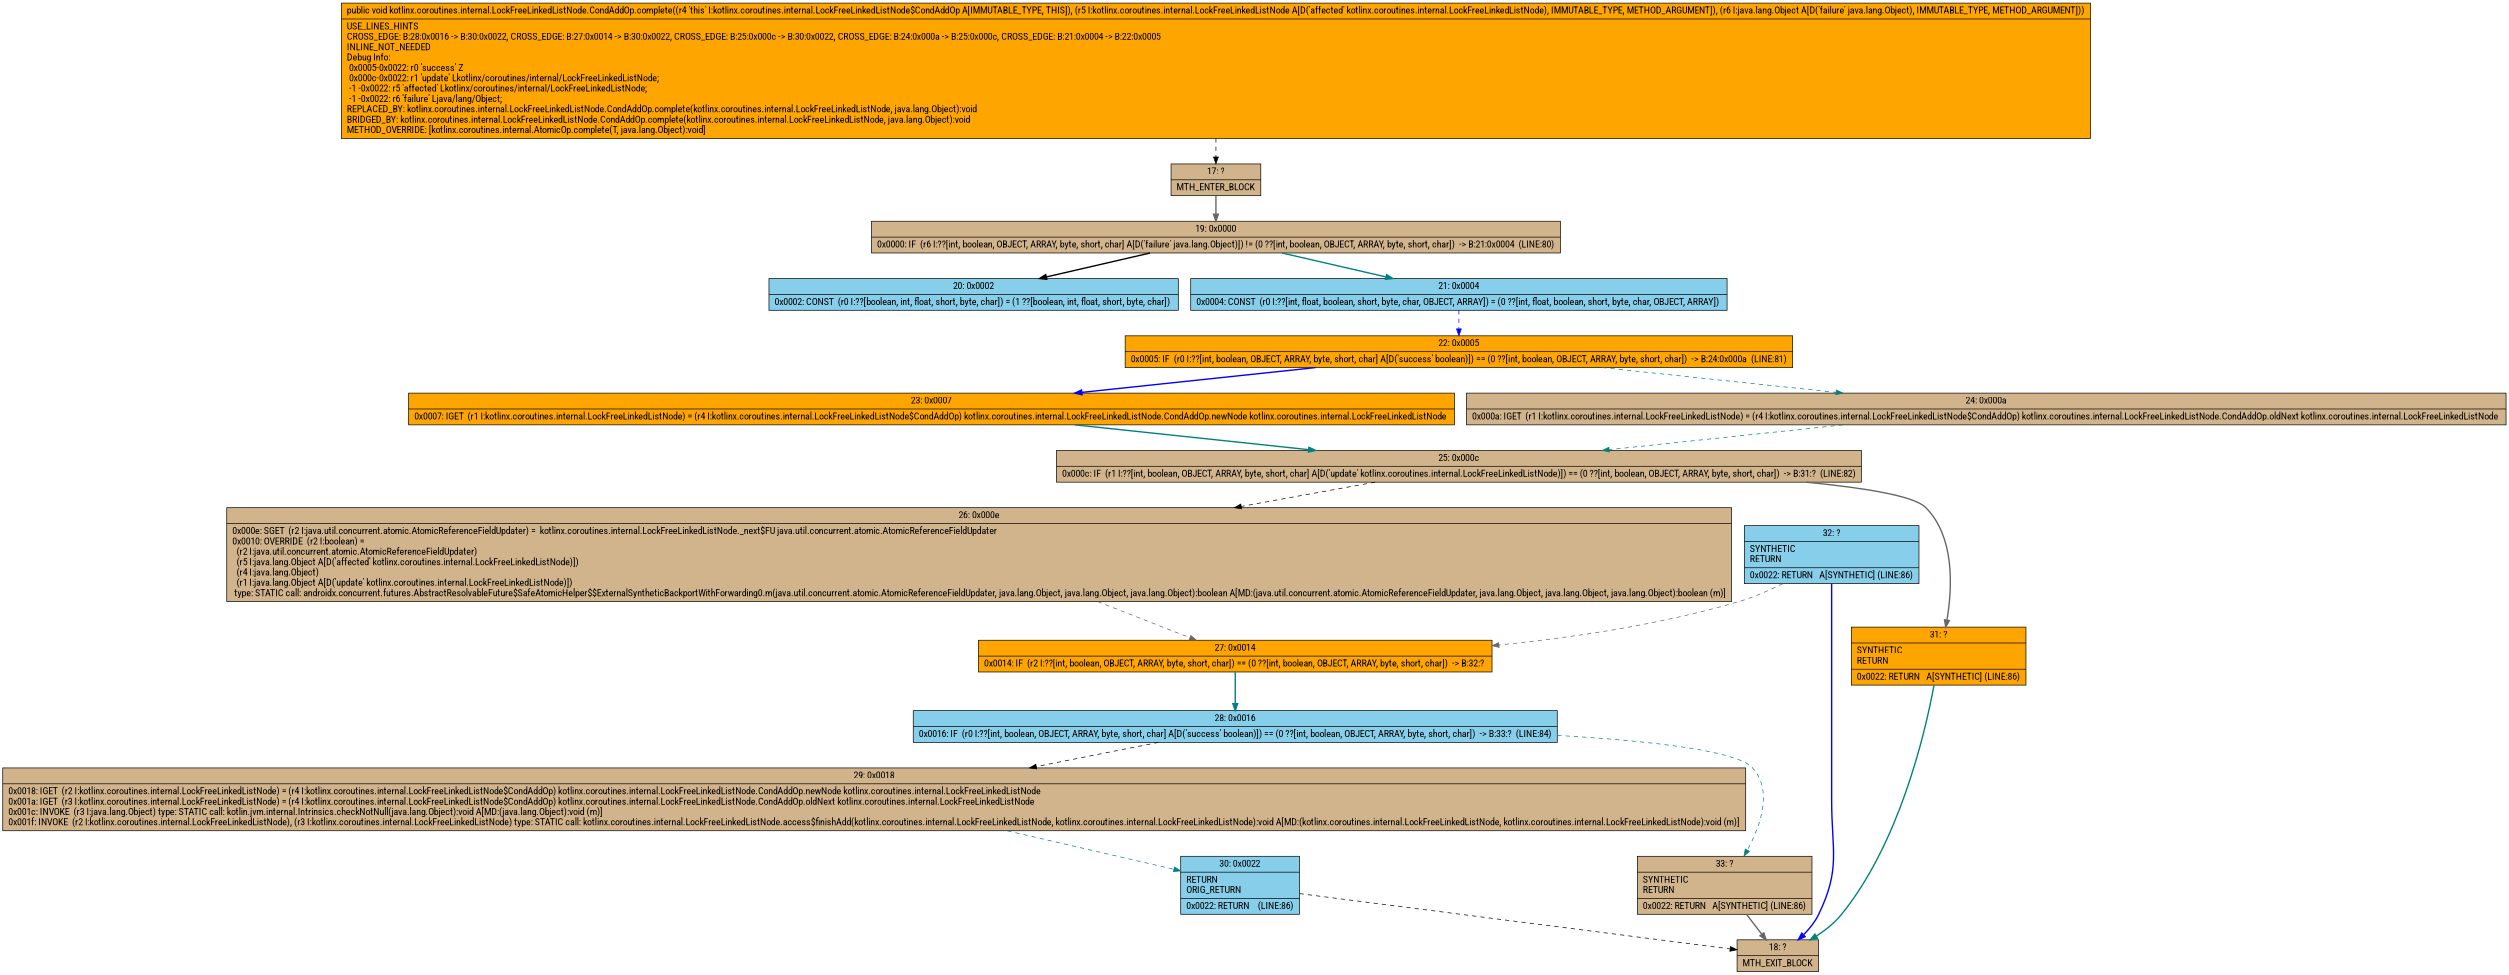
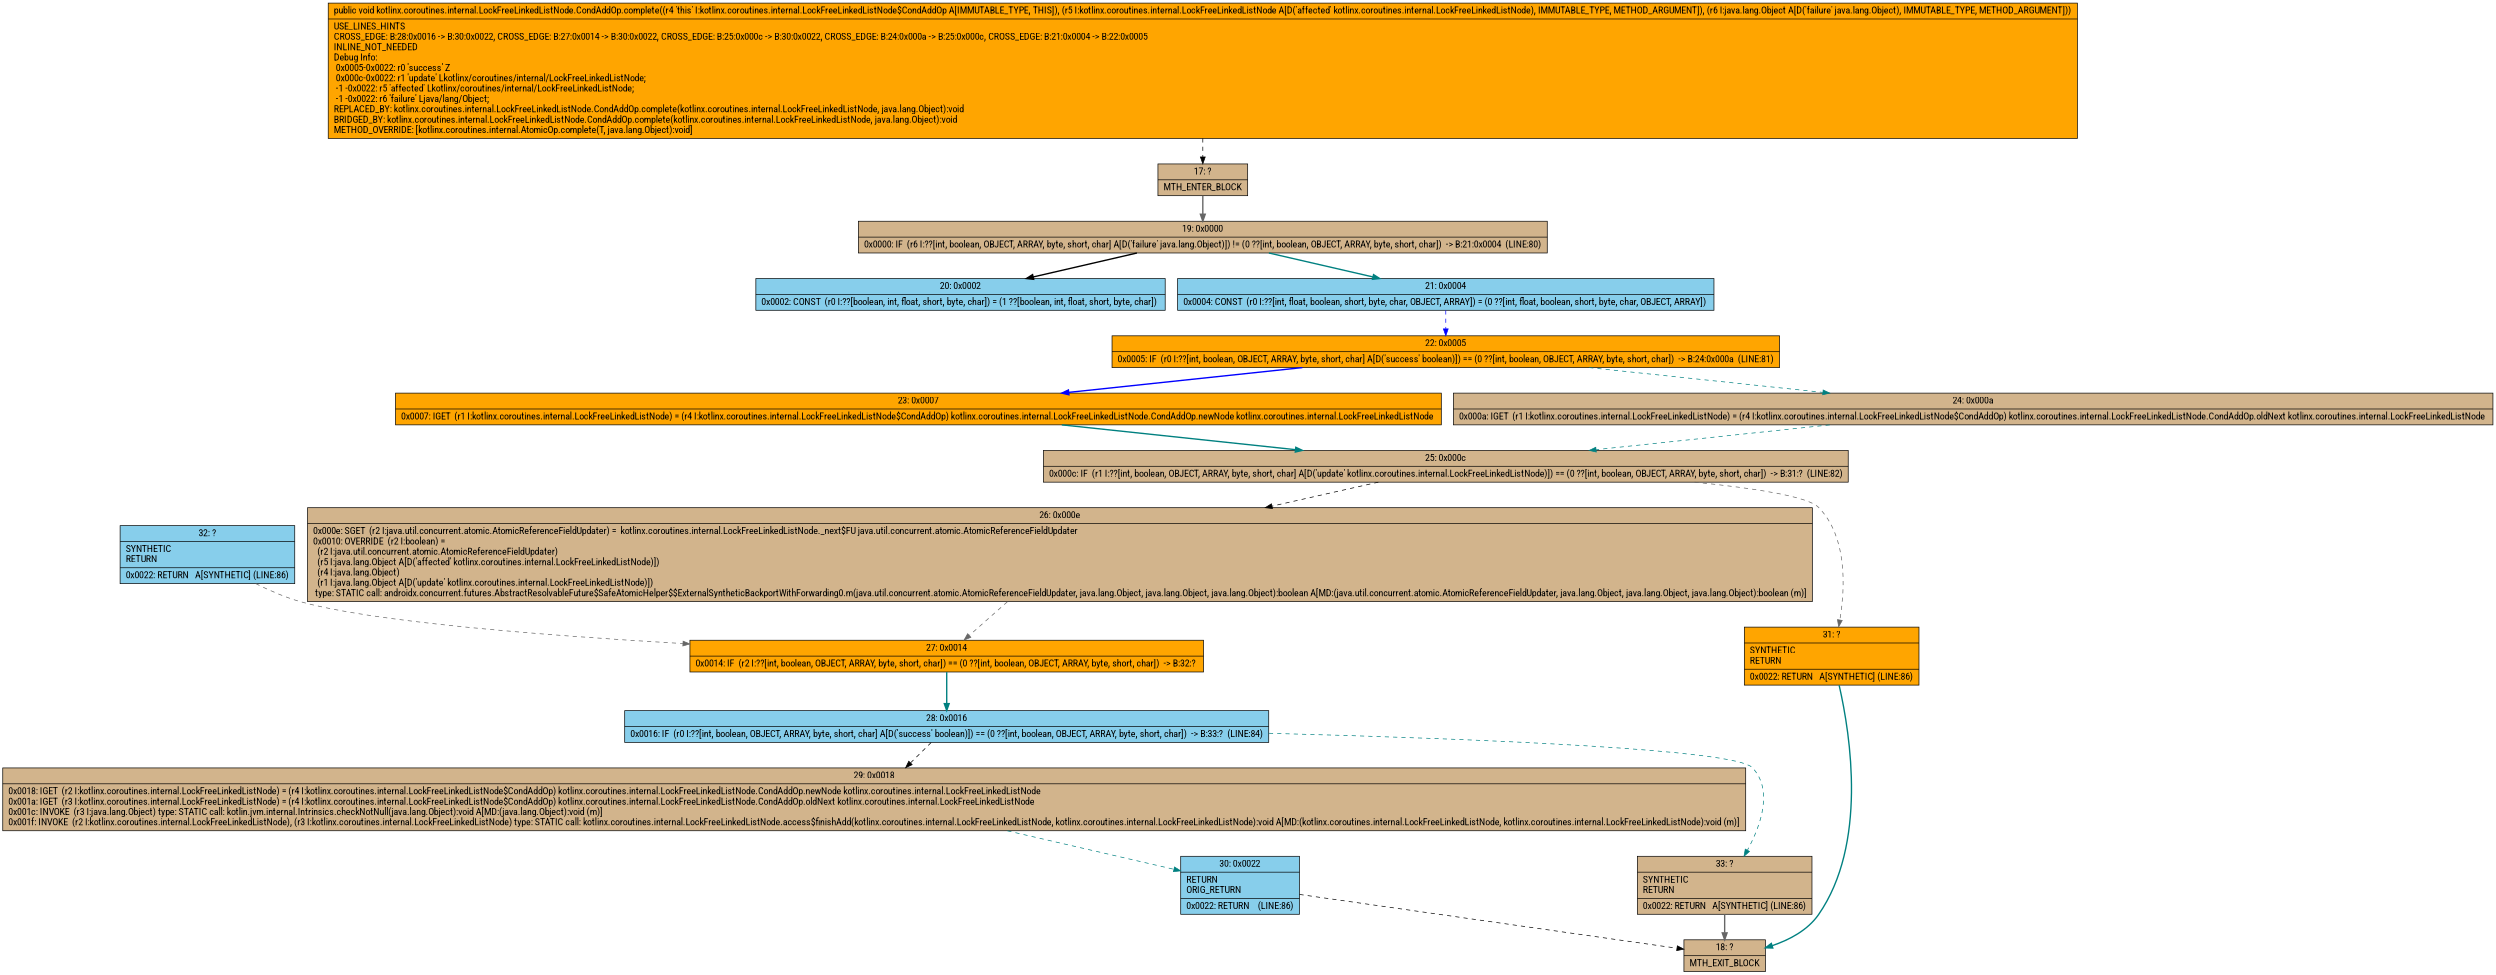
edge "25: 0x000c" -> "31: ?": style bold -> dashed
edge "32: ?" -> "18: ?": removed
